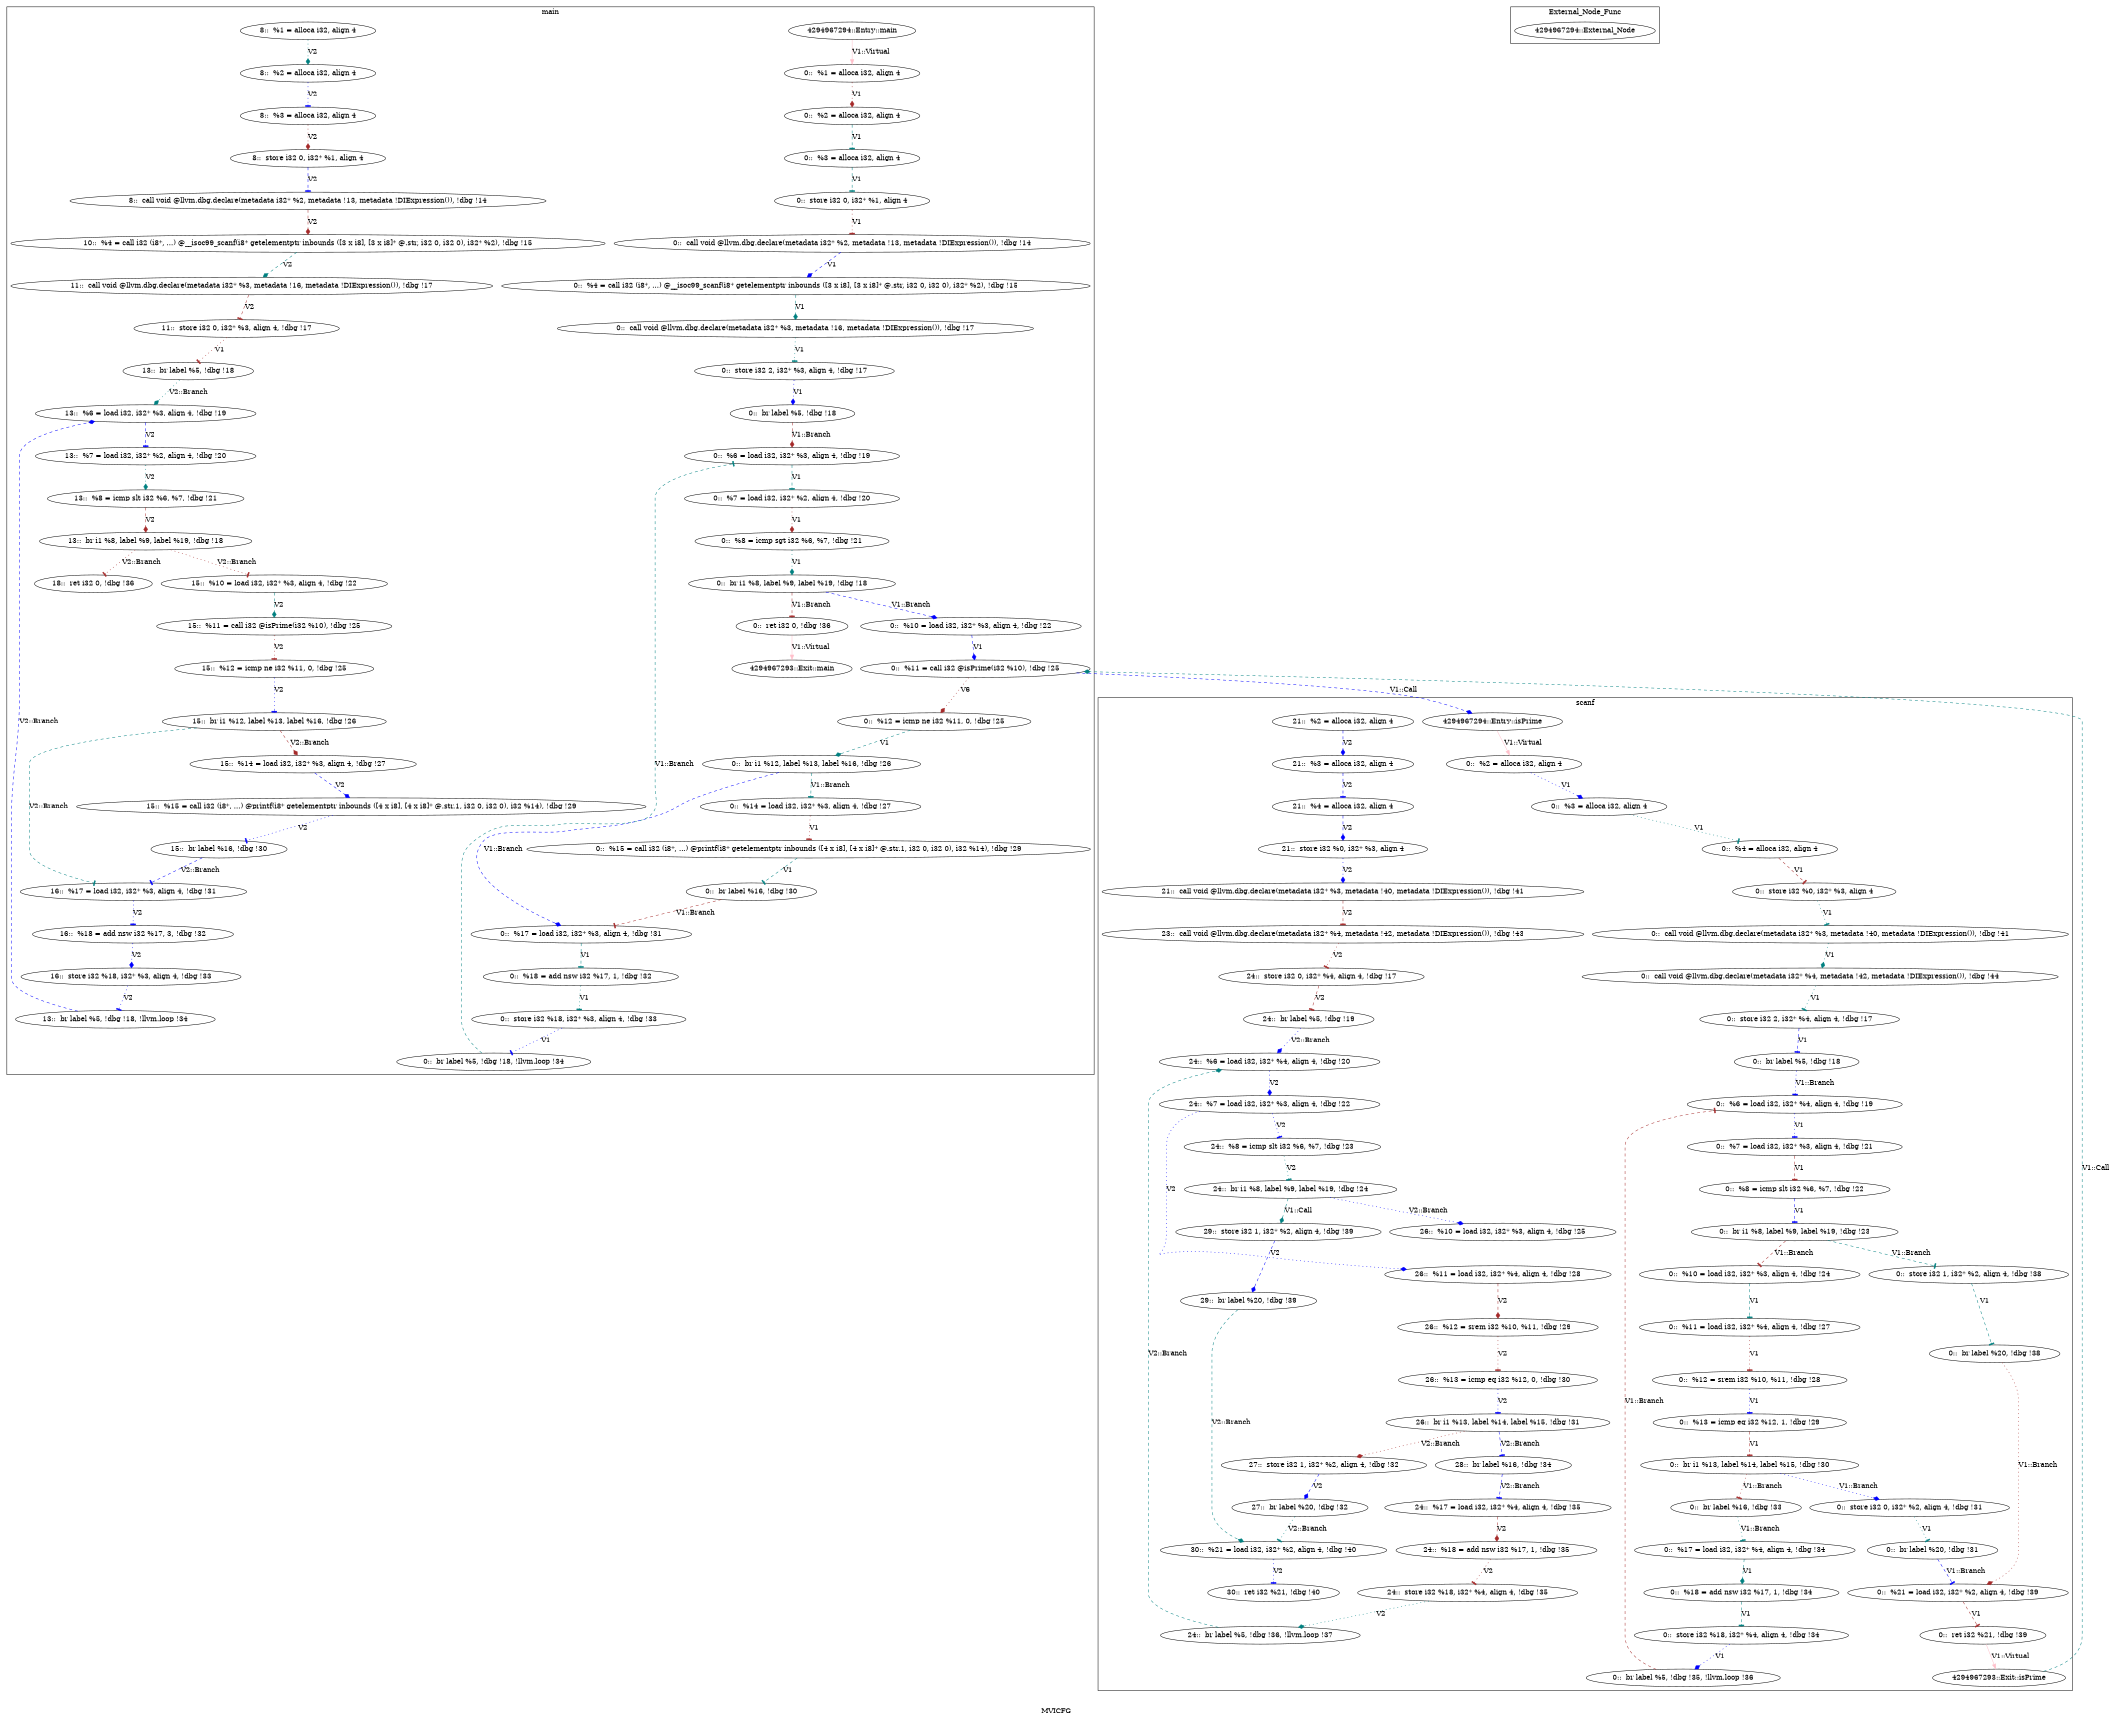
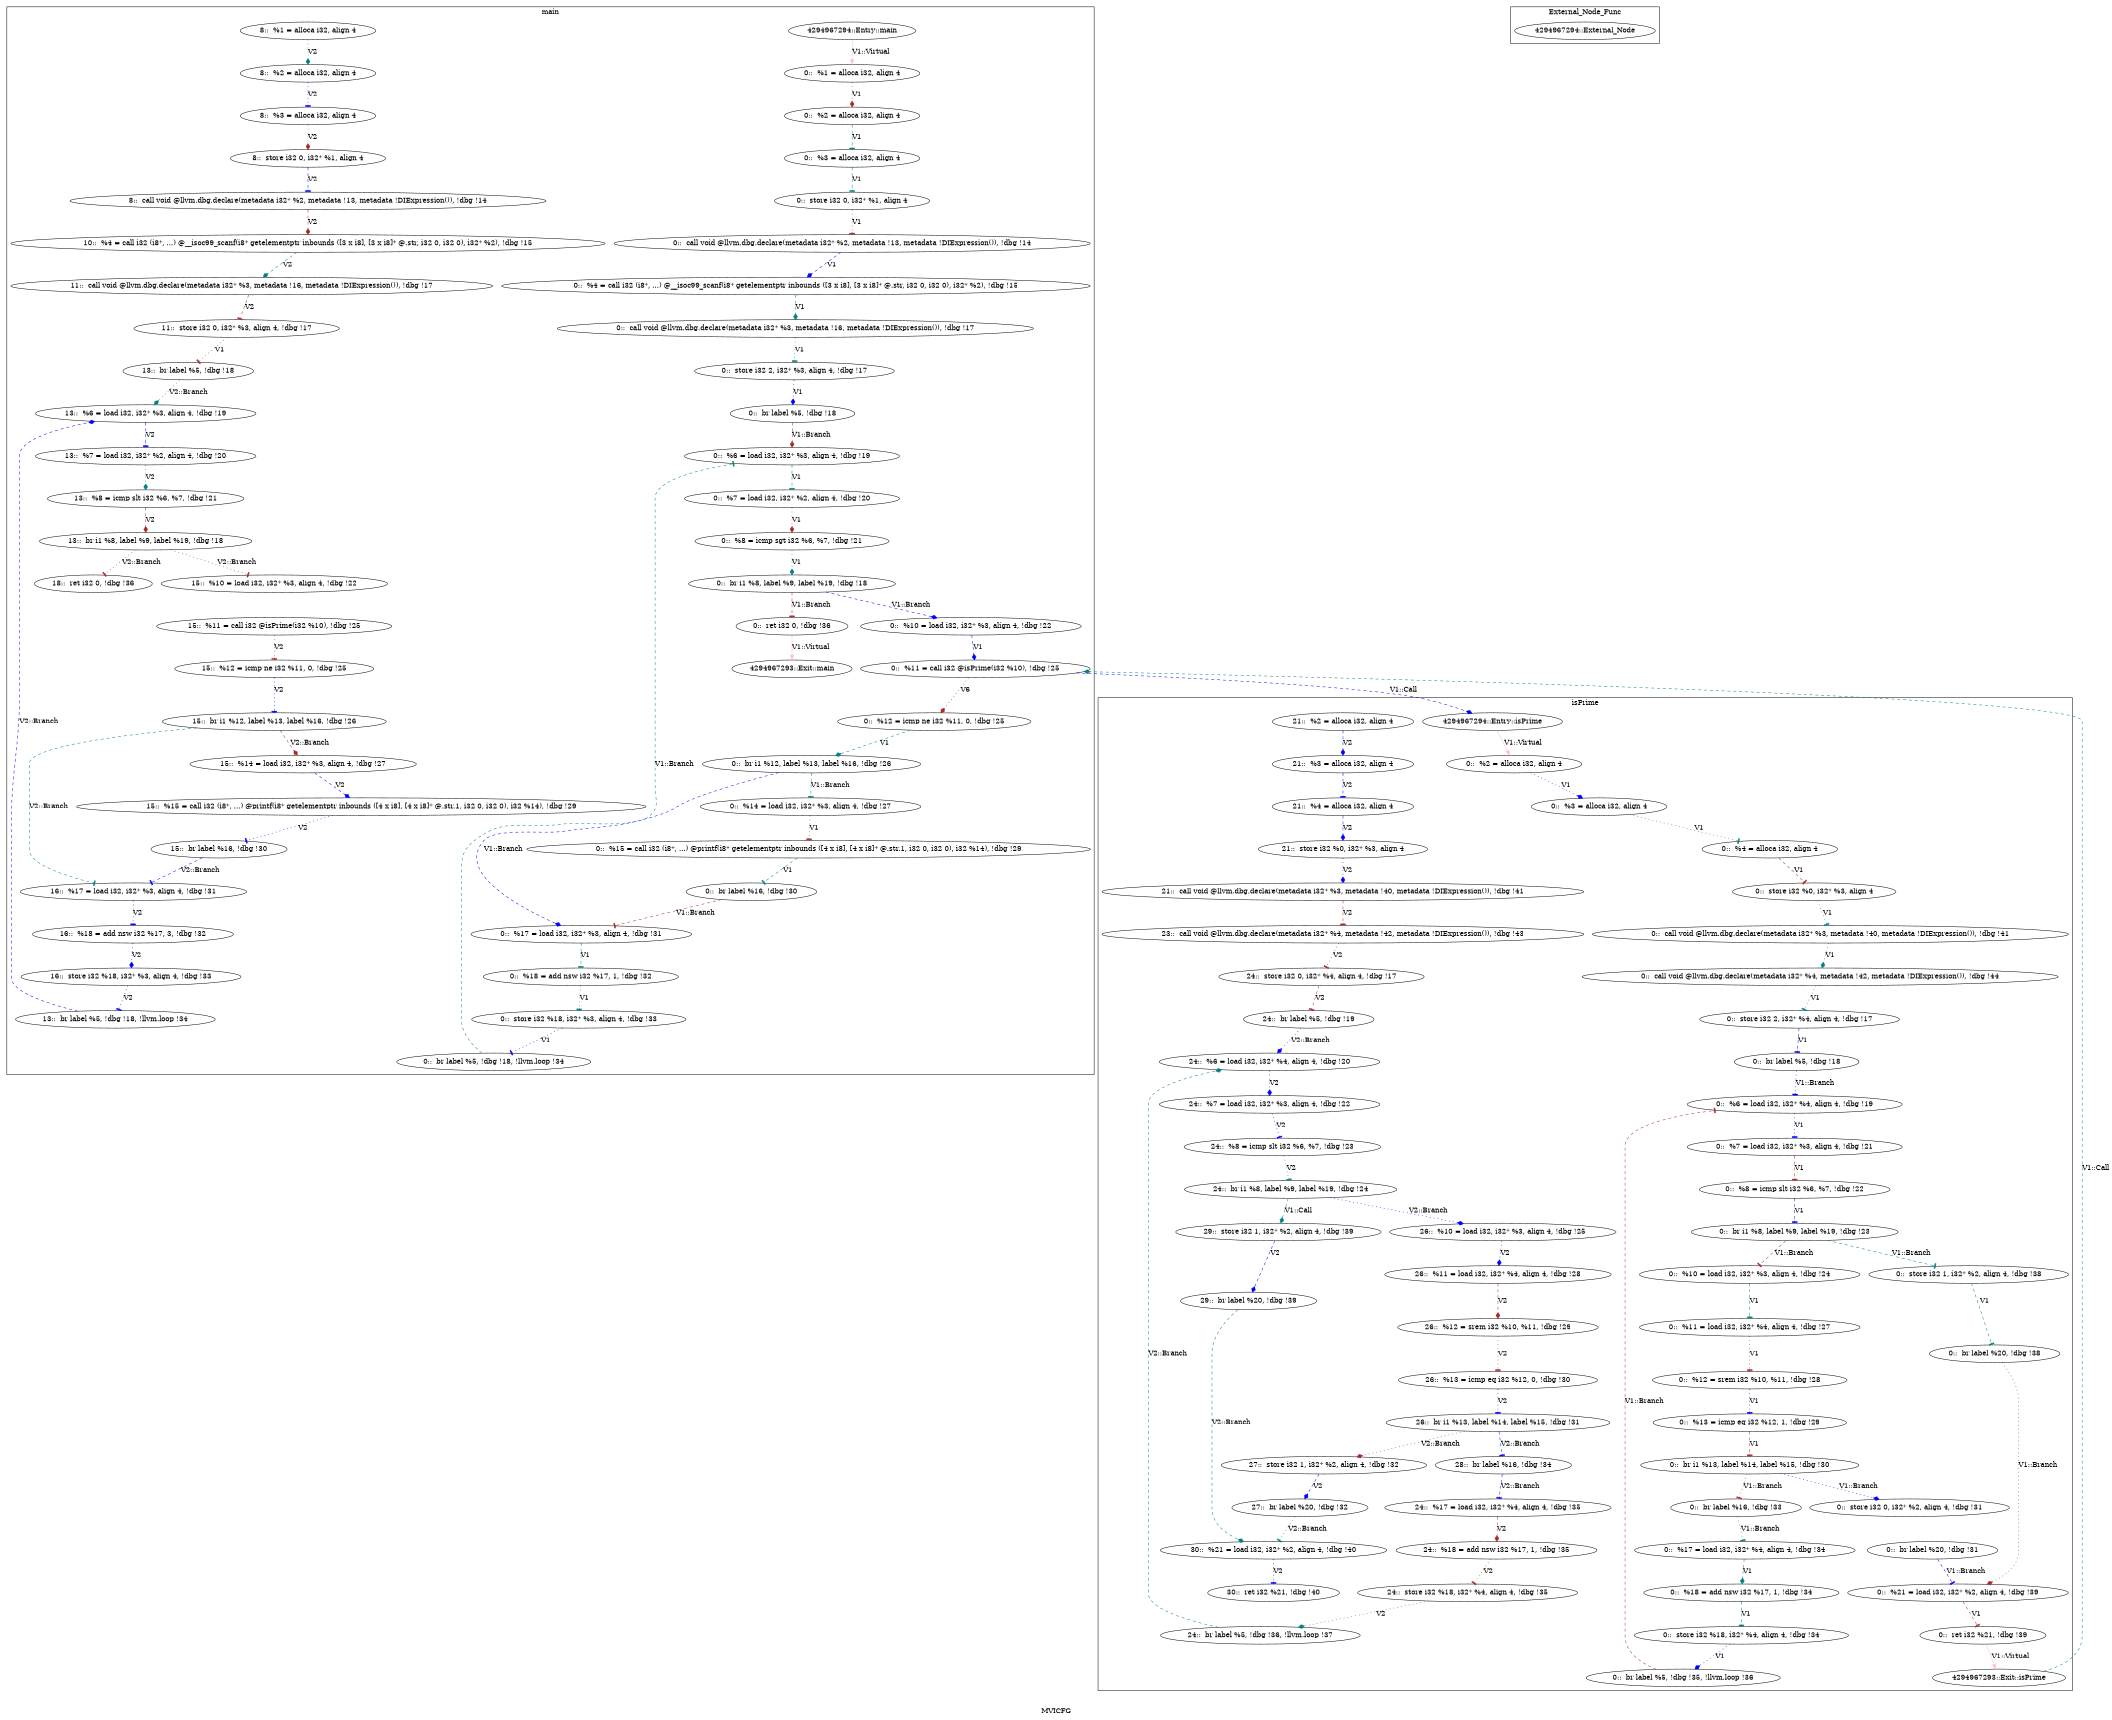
edge "15::  %10 = load i32, i32* %3, align 4, !dbg !22" -> "15::  %11 = call i32 @isPrime(i32 %10), !dbg !25": removed, label "V2"
cluster "scanf": label "scanf" -> "isPrime"
edge "24::  %7 = load i32, i32* %3, align 4, !dbg !22" -> "26::  %11 = load i32, i32* %4, align 4, !dbg !28": now "26::  %10 = load i32, i32* %3, align 4, !dbg !25" -> "26::  %11 = load i32, i32* %4, align 4, !dbg !28"
edge "0::  store i32 0, i32* %2, align 4, !dbg !31" -> "0::  br label %20, !dbg !31": removed, label "V1"
